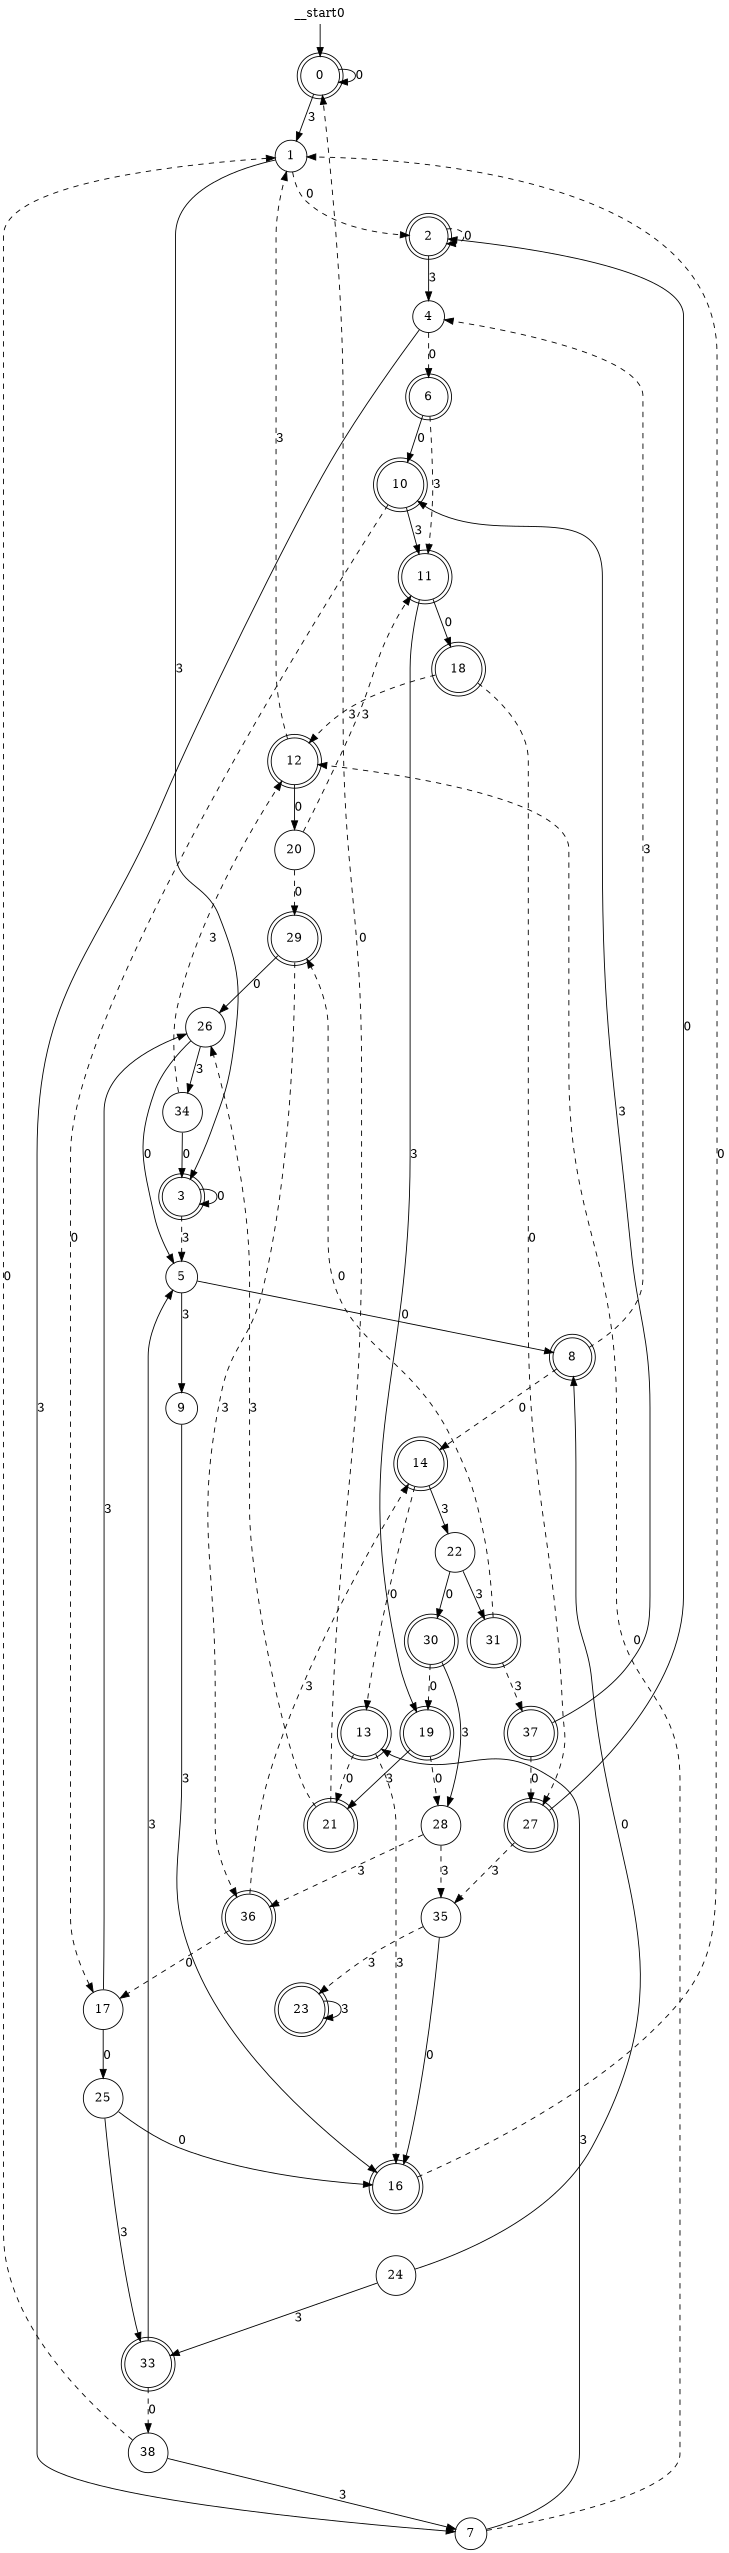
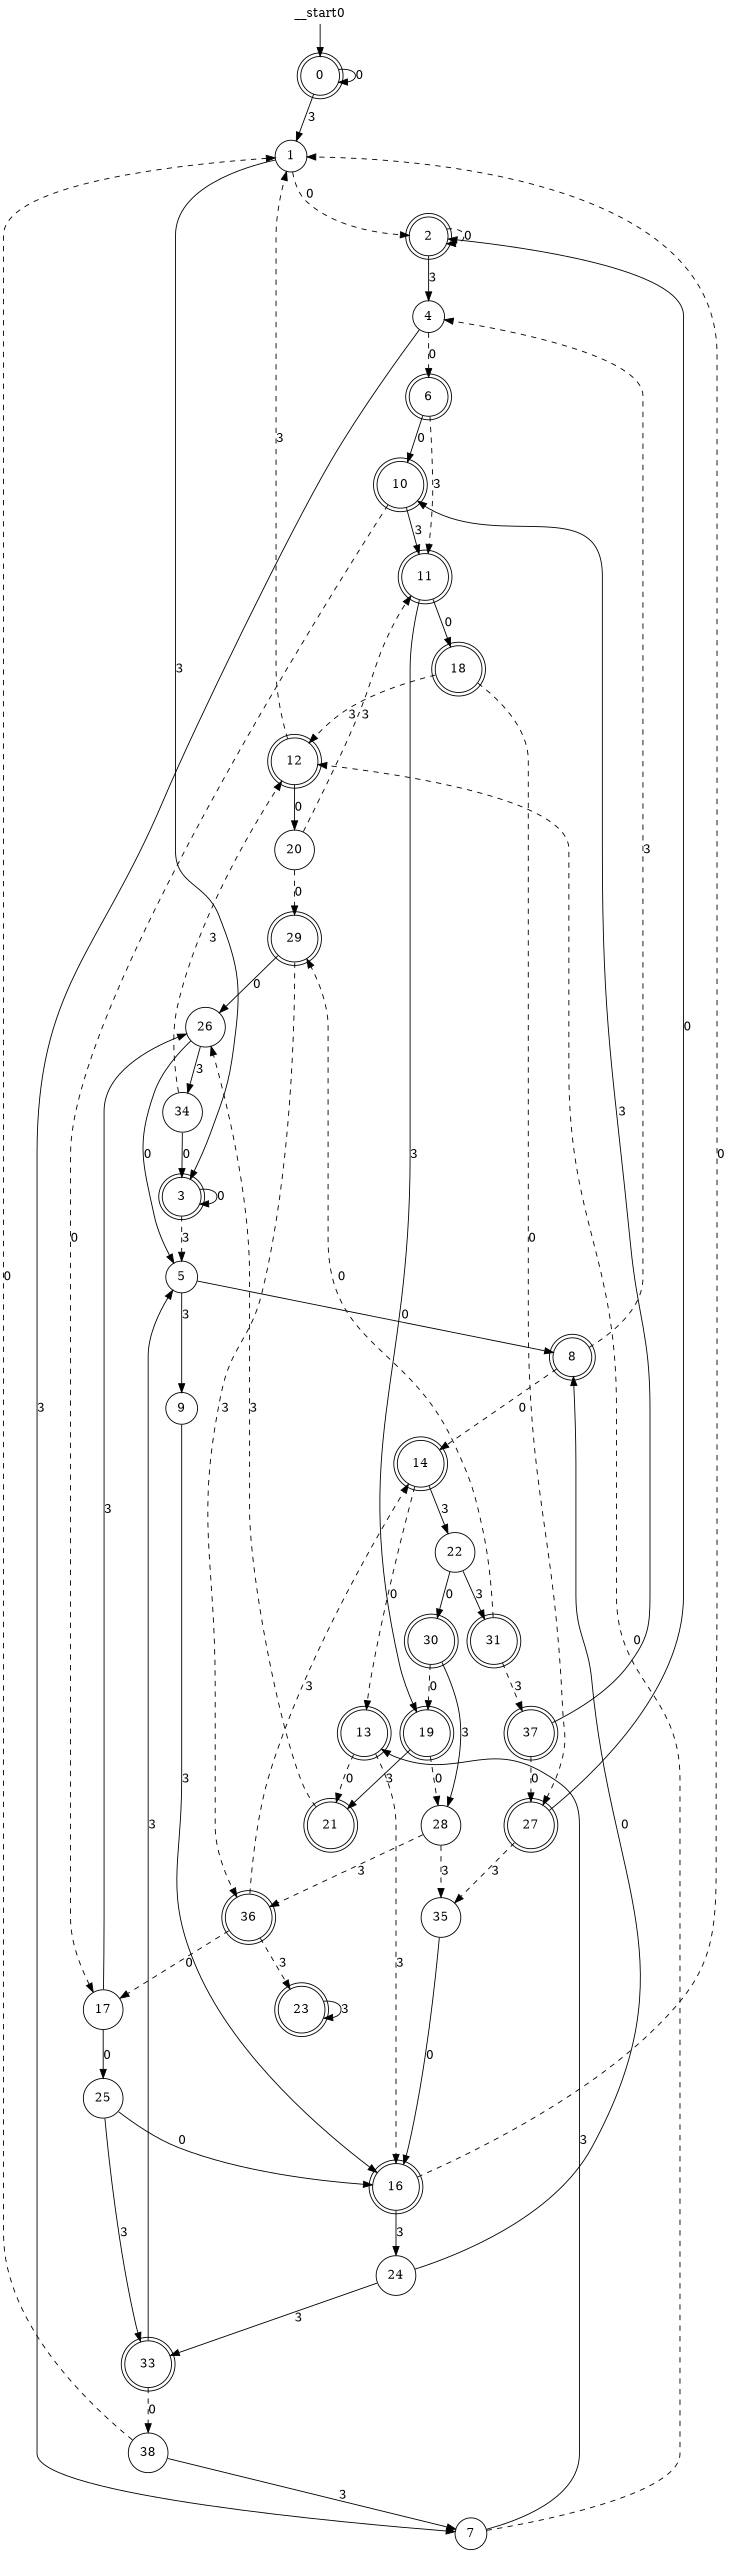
edge "21" -> "0": removed, label "0"
edge "35" -> "23": now "36" -> "23"
edge "16" -> "24": added, label "3"
